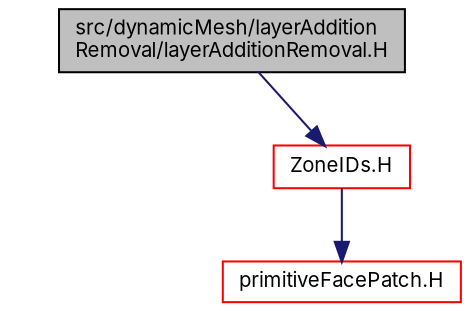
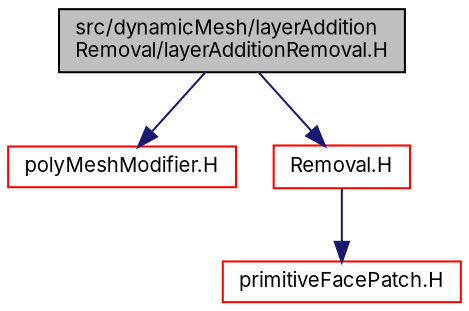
node "polyMeshModifier.H": added
node "ZoneIDs.H": label "ZoneIDs.H" -> "Removal.H"
